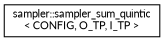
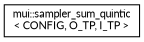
node "sampler::sampler_sum_quintic < CONFIG, O_TP, I_TP >": label "sampler::sampler_sum_quintic < CONFIG, O_TP, I_TP >" -> "mui::sampler_sum_quintic < CONFIG, O_TP, I_TP >"
